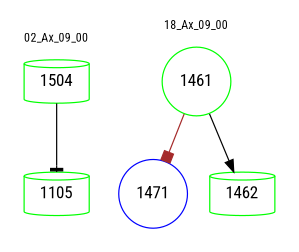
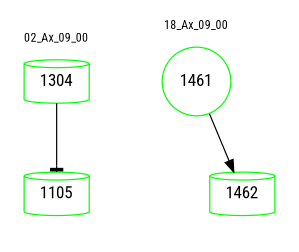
node "1504": label "1504" -> "1304"
node "1471": removed
